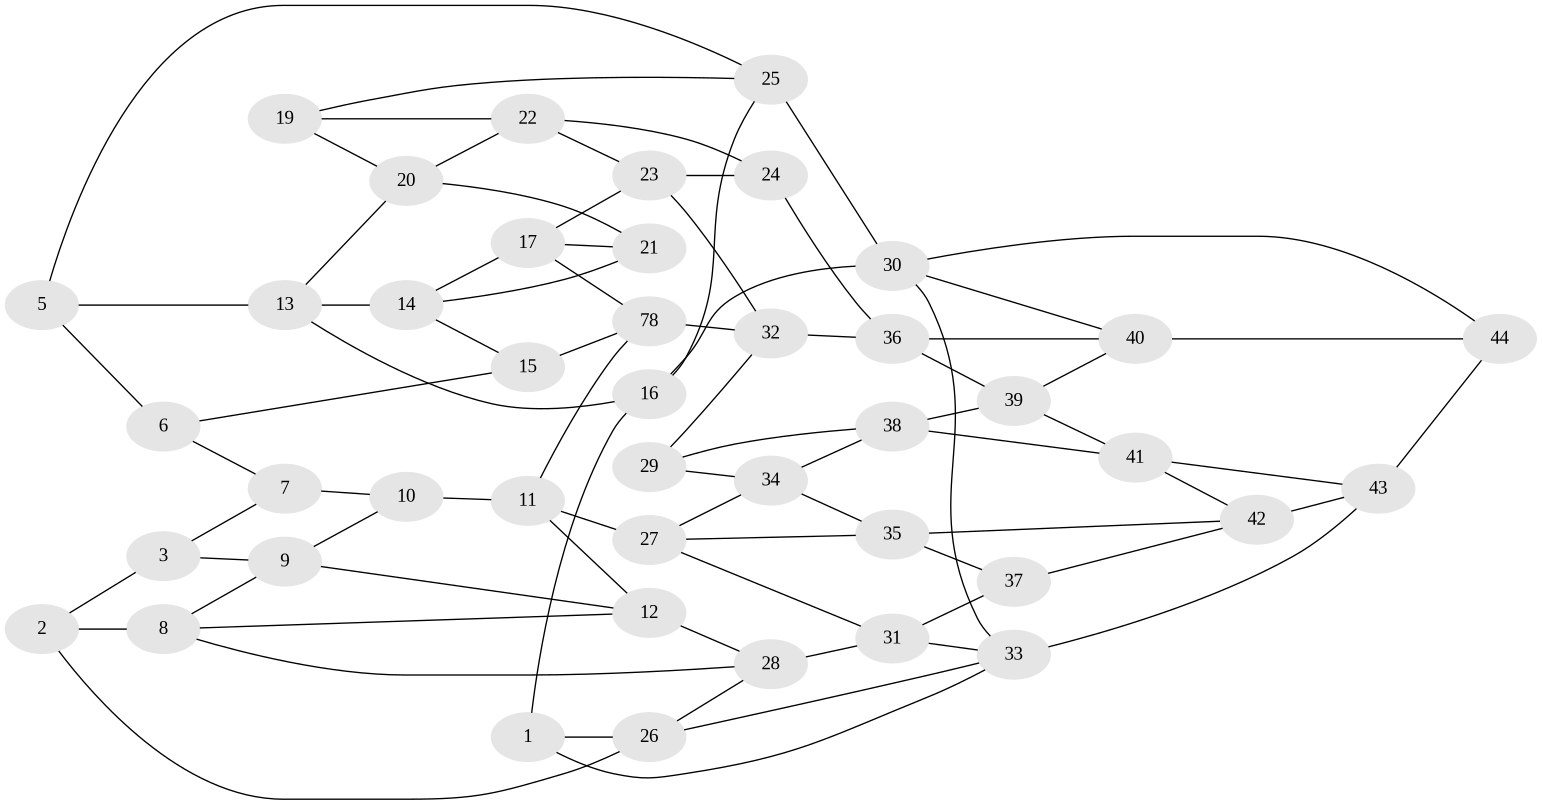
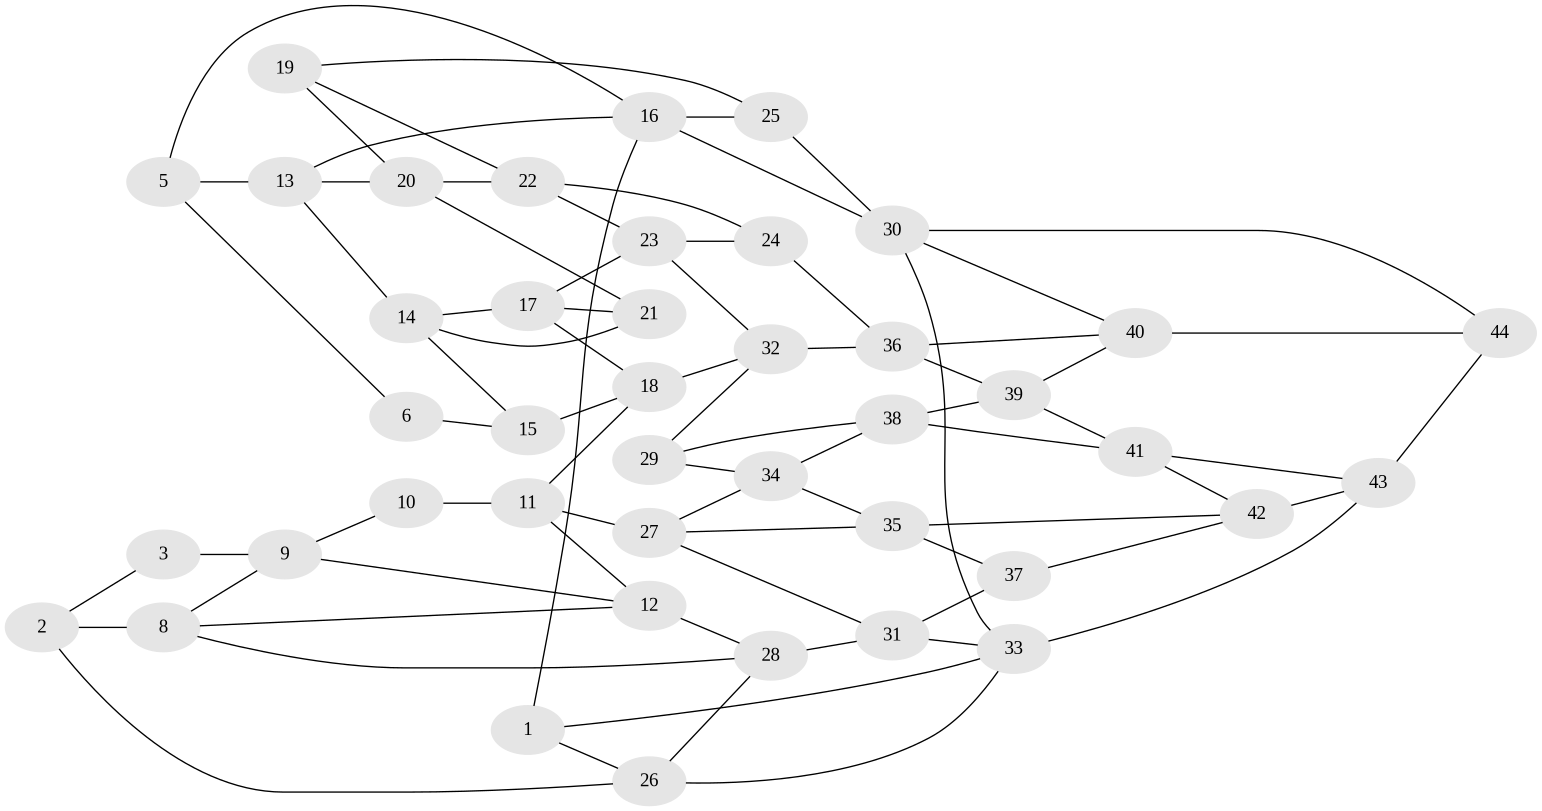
edge "25" -- "5": now "16" -- "5"
node "78": label "78" -> "18"
node "7": removed
